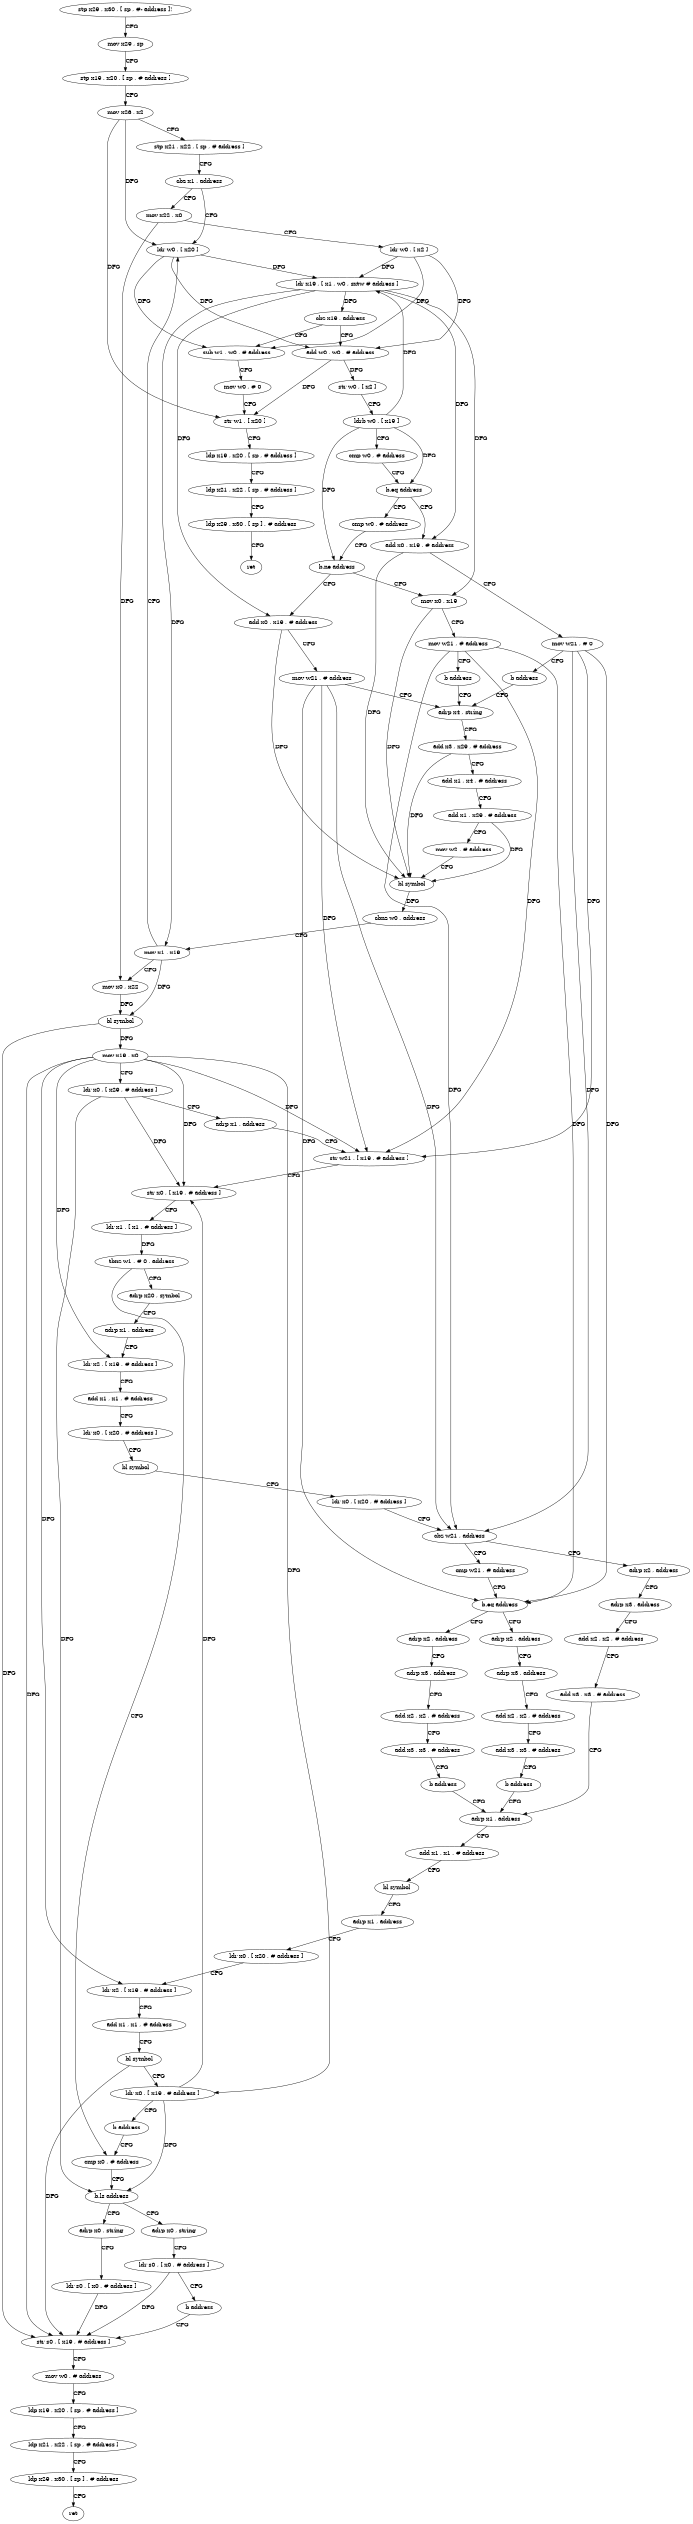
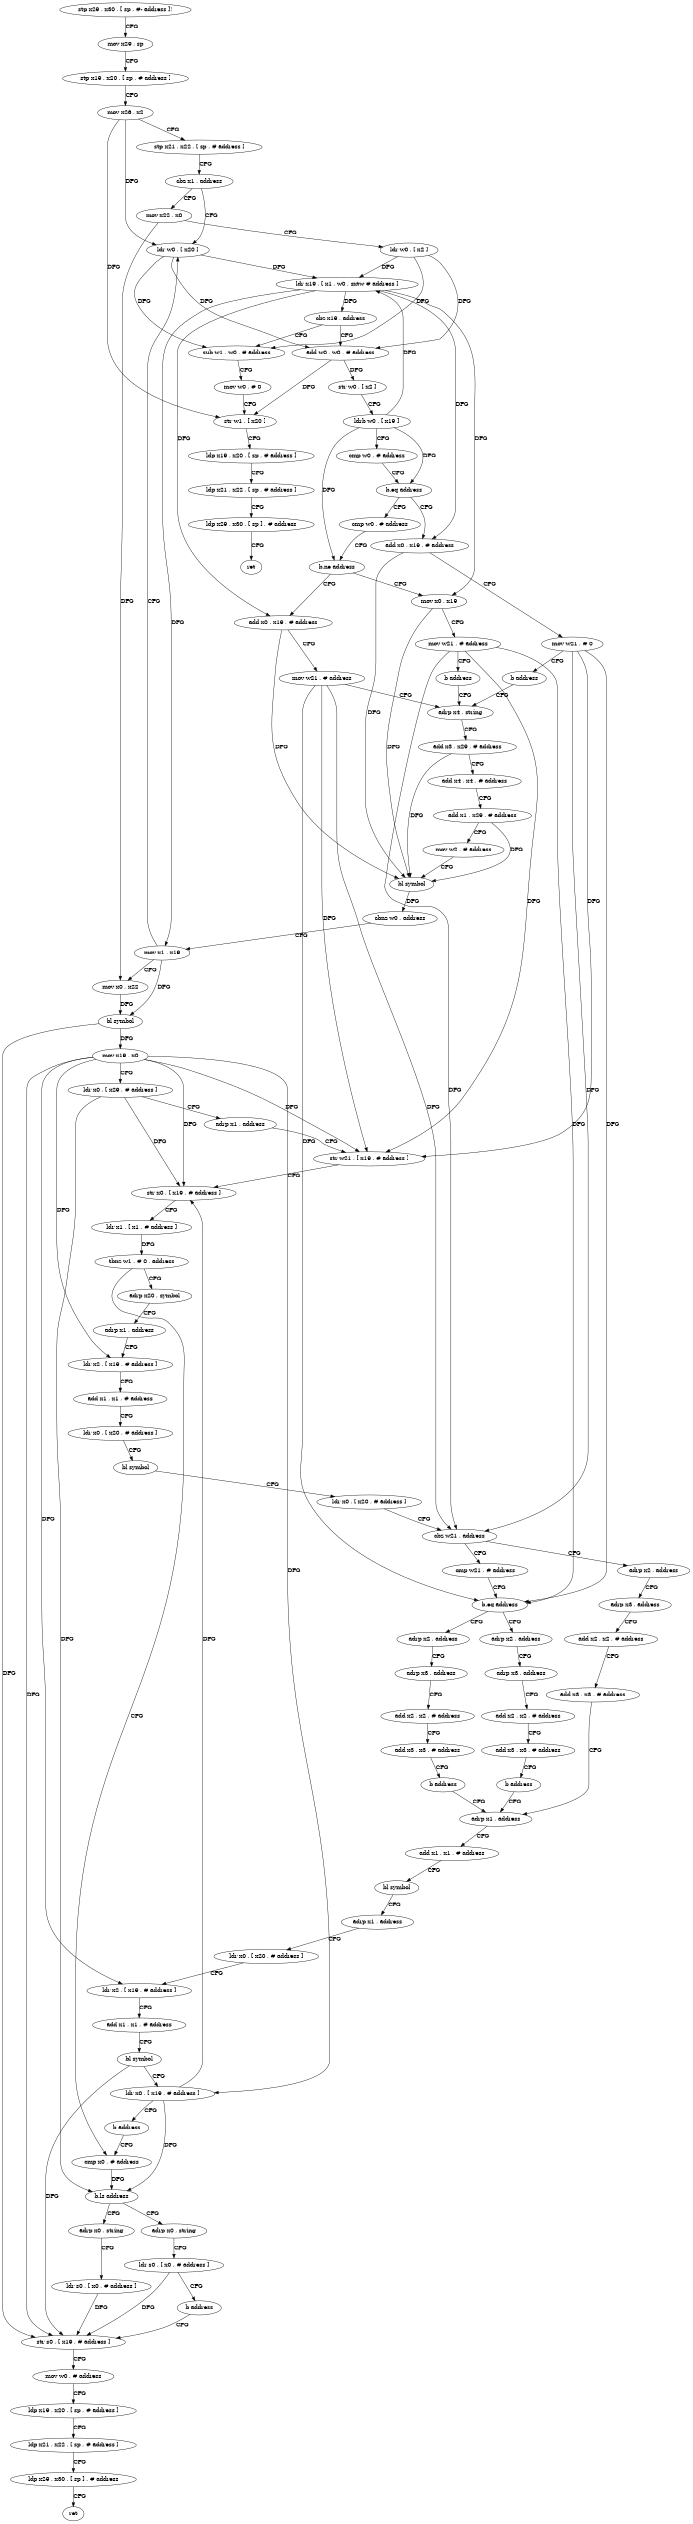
node "add x1 , x4 , # address": label "add x1 , x4 , # address" -> "add x4 , x4 , # address"
edge "cmp x0 , # address" -> "b.ls address": label "CFG" -> "DFG"
